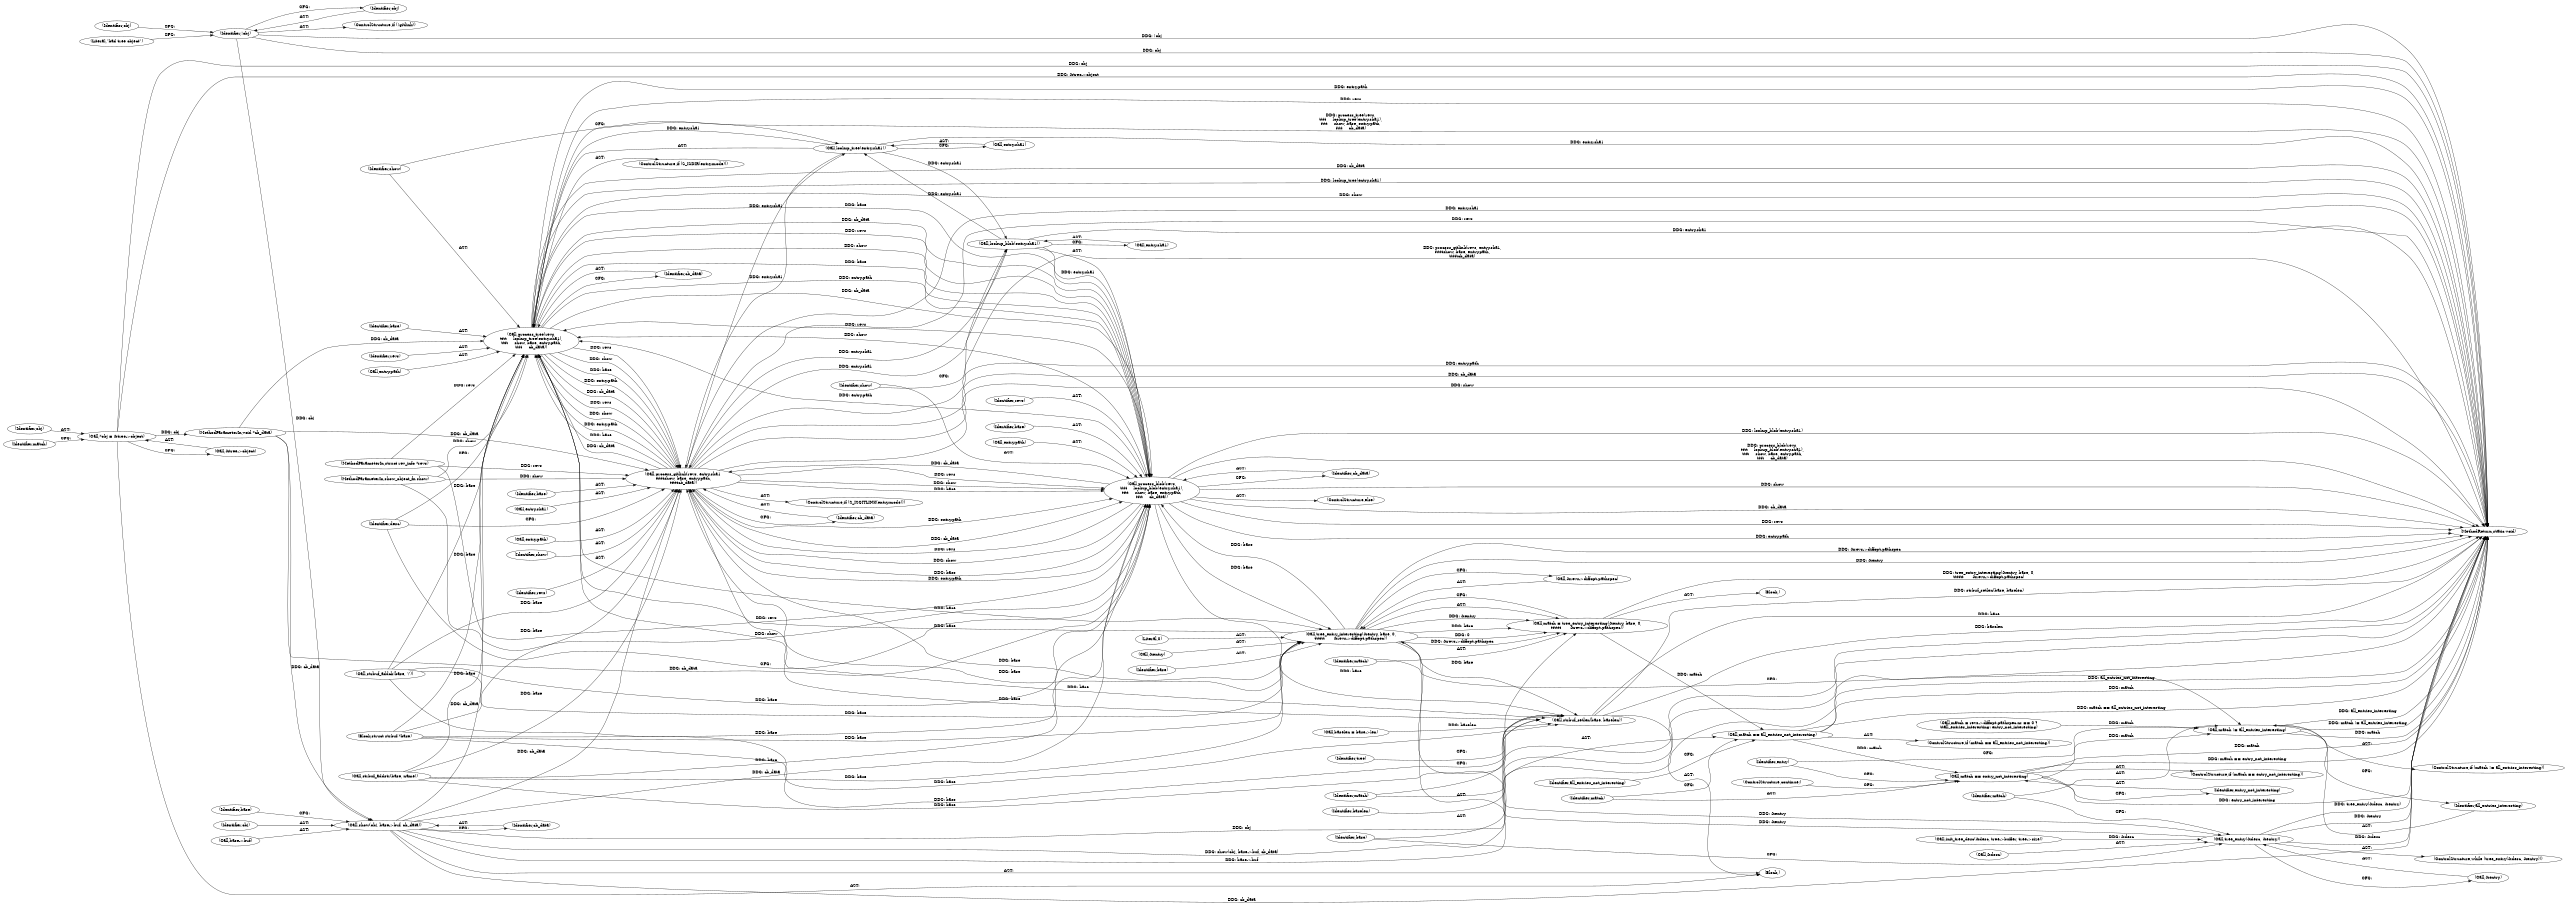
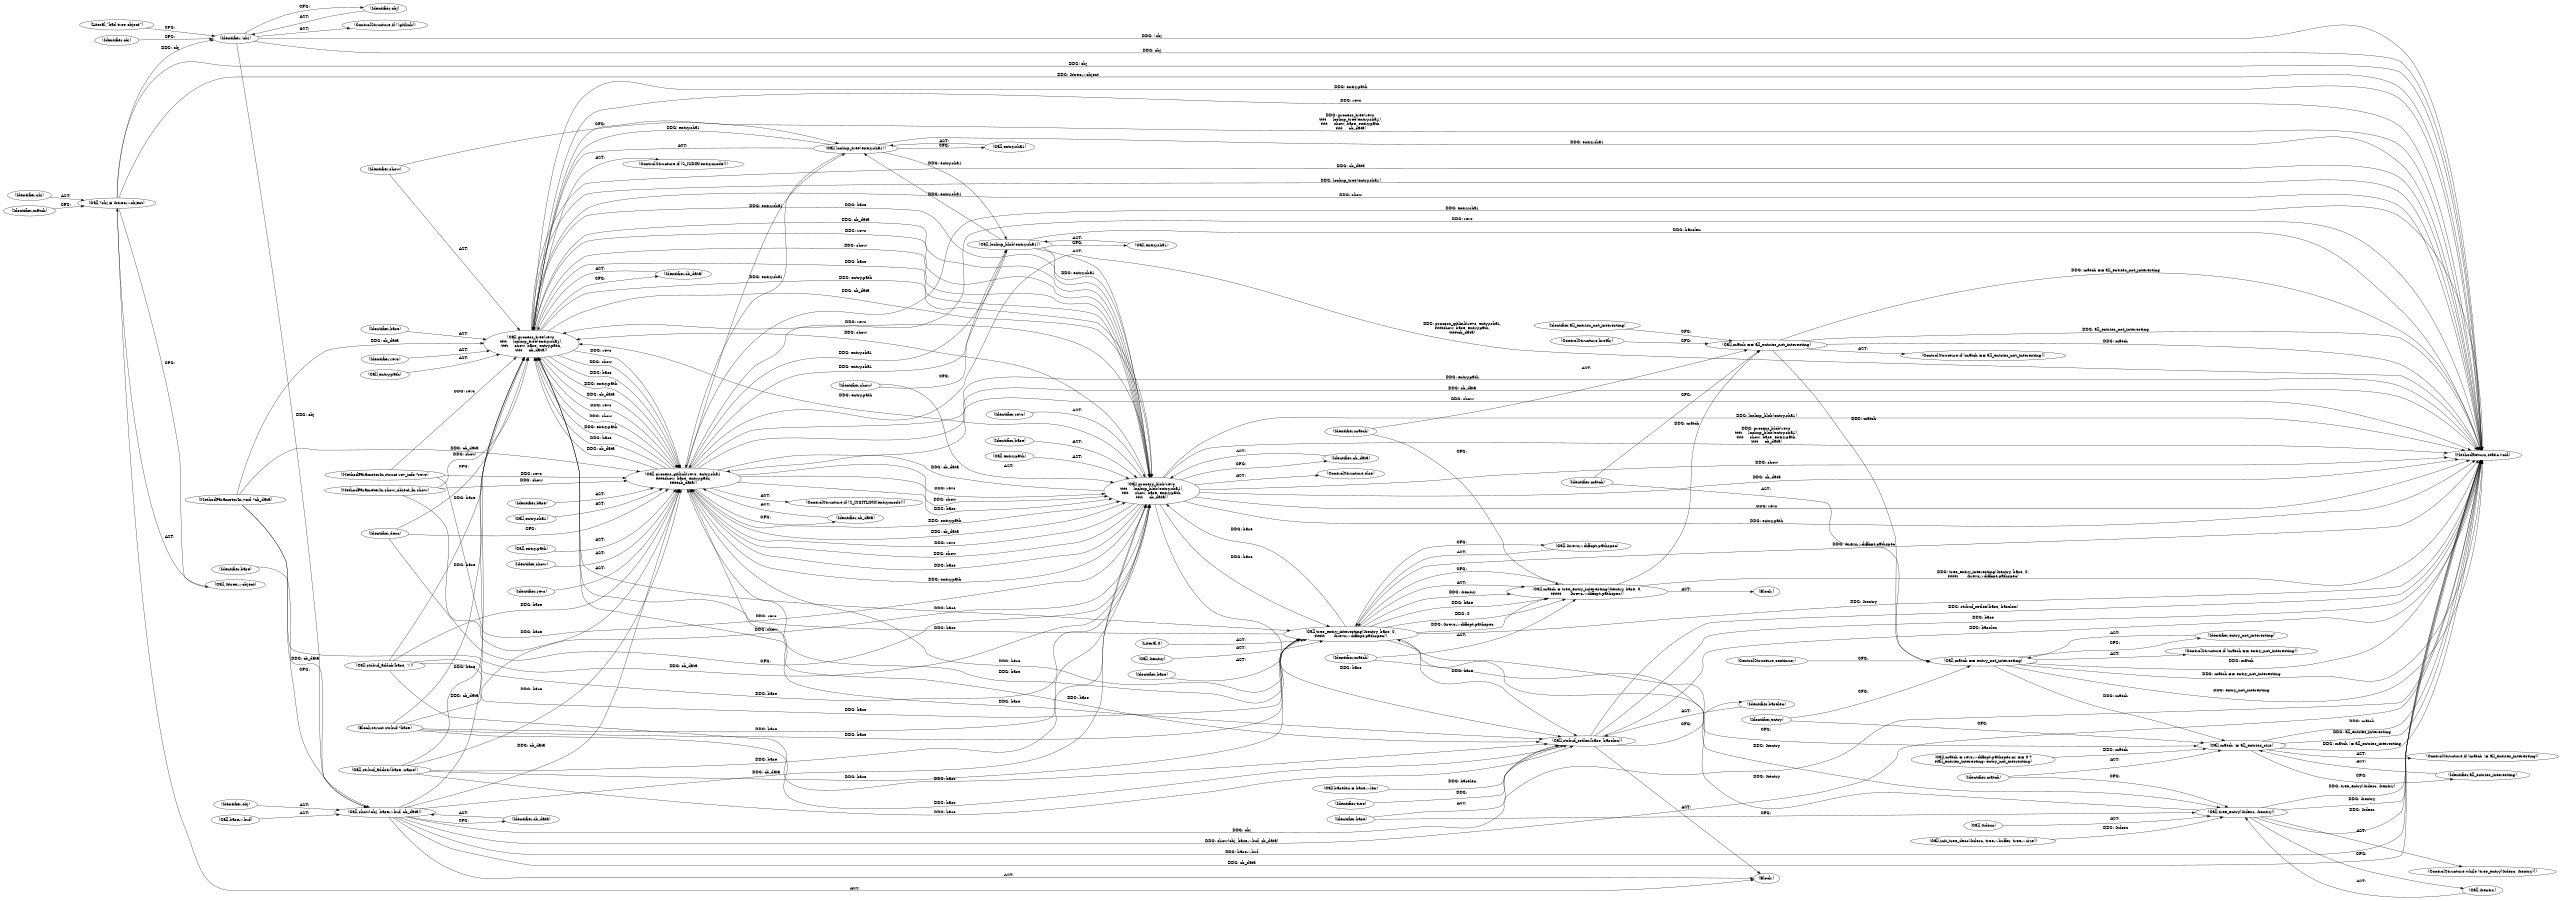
edge "(Call,lookup_blob(entry.sha1))" -> "(MethodReturn,static void)": label "DDG: entry.sha1" -> "DDG: baselen"
node "(ControlStructure,break;)": added
edge "(Call,*obj = &tree->object)" -> "(MethodParameterIn,void *cb_data)": now "(Call,*obj = &tree->object)" -> "(Identifier,!obj)"
node "(Call,match != all_entries_interesting)": label "(Call,match != all_entries_interesting)" -> "(Call,match != all_entries_size)"
edge "(Call,strbuf_setlen(base, baselen))" -> "(Identifier,baselen)": added, label "CFG:"
edge "(Identifier,tree)" -> "(Call,strbuf_setlen(base, baselen))": label "CFG: " -> "DDG: "
